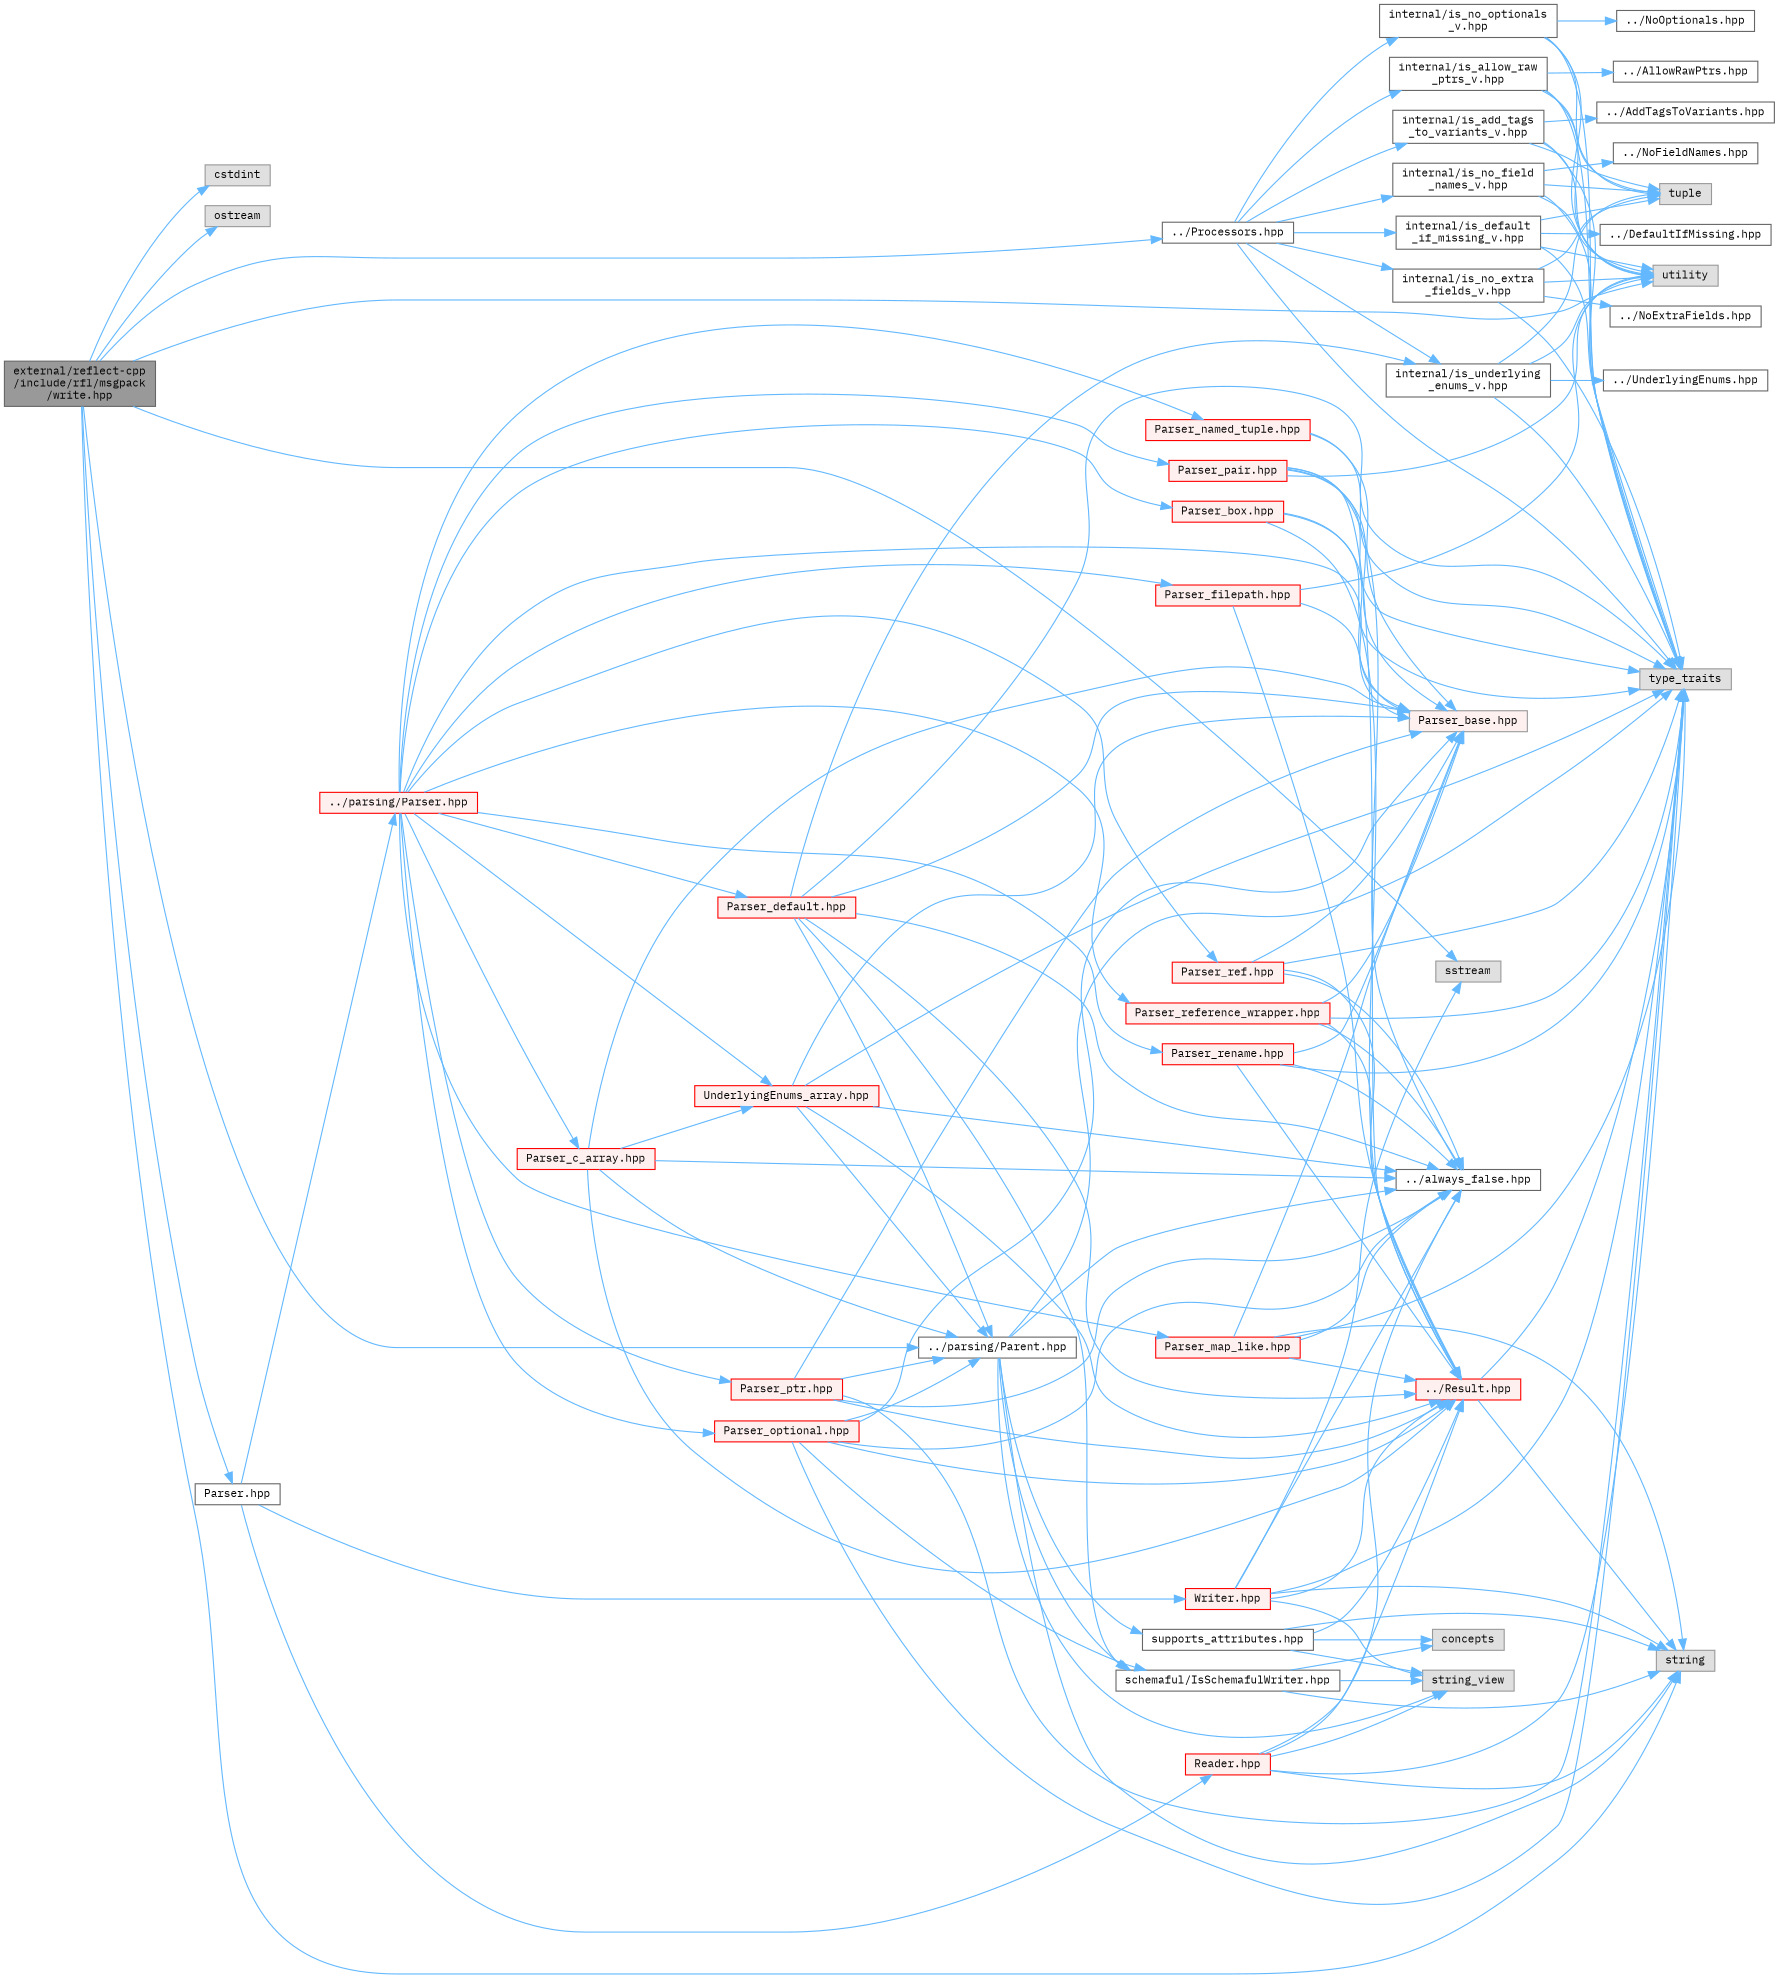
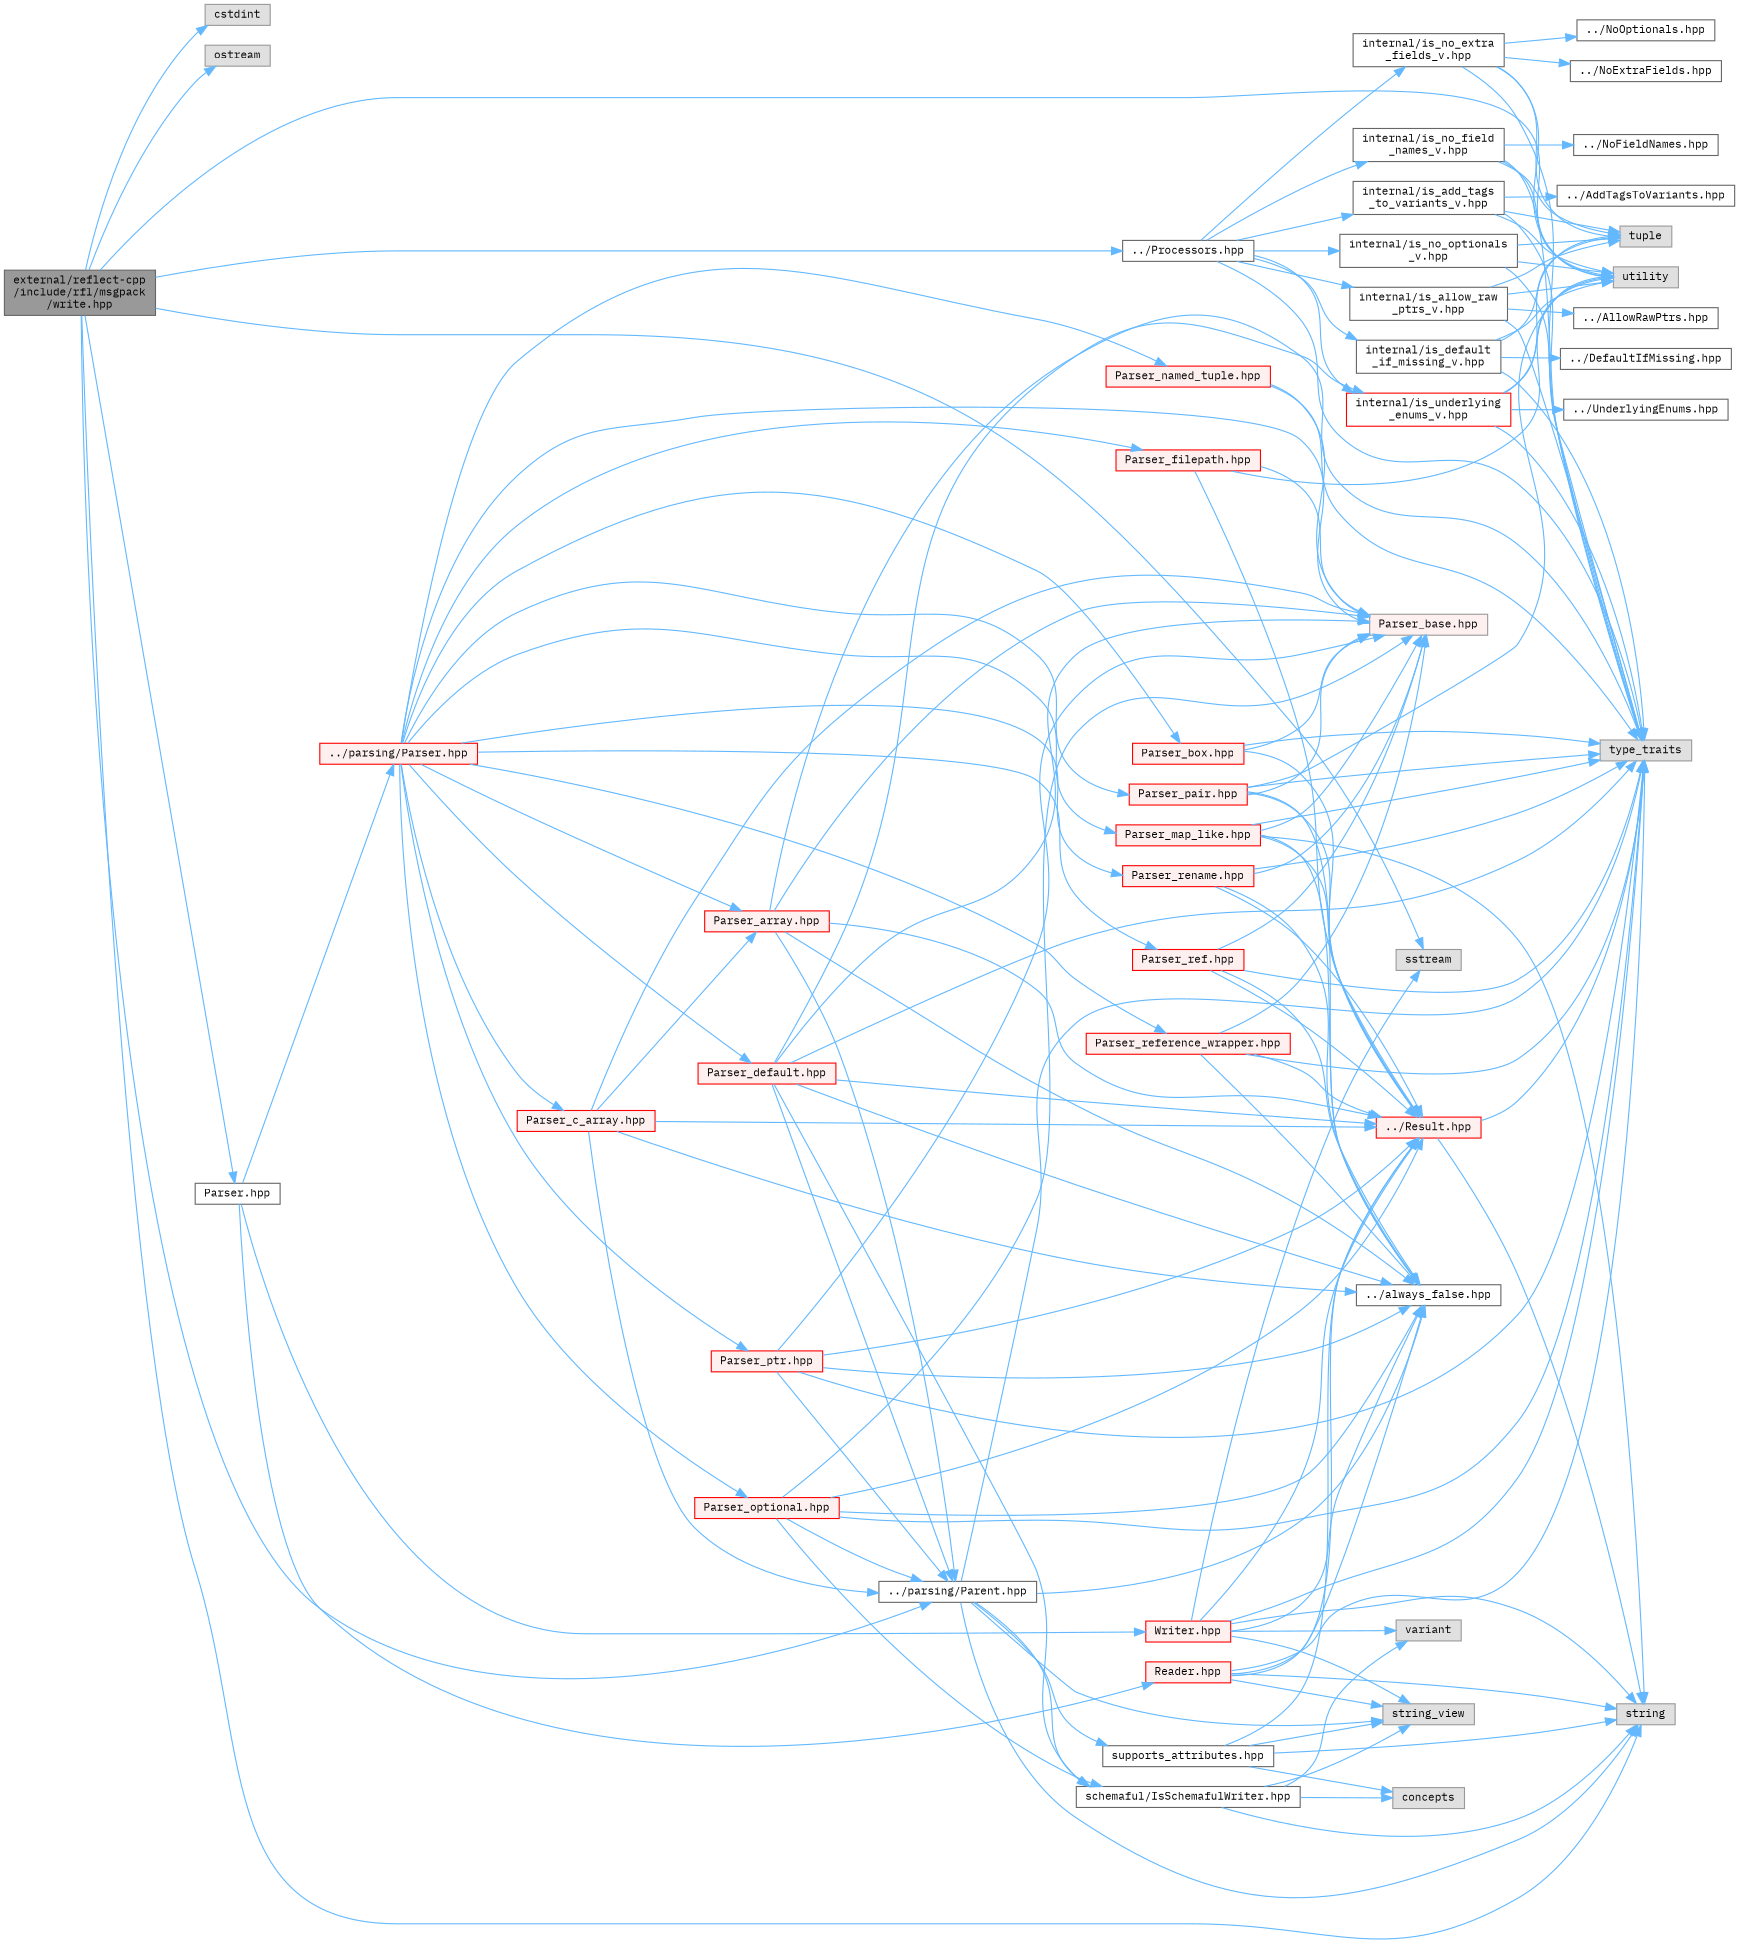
edge "internal/is_no_optionals _v.hpp" -> "../NoOptionals.hpp": now "internal/is_no_extra _fields_v.hpp" -> "../NoOptionals.hpp"
node "internal/is_underlying _enums_v.hpp": color grey40 -> red
node "UnderlyingEnums_array.hpp": label "UnderlyingEnums_array.hpp" -> "Parser_array.hpp"
node "variant": added
